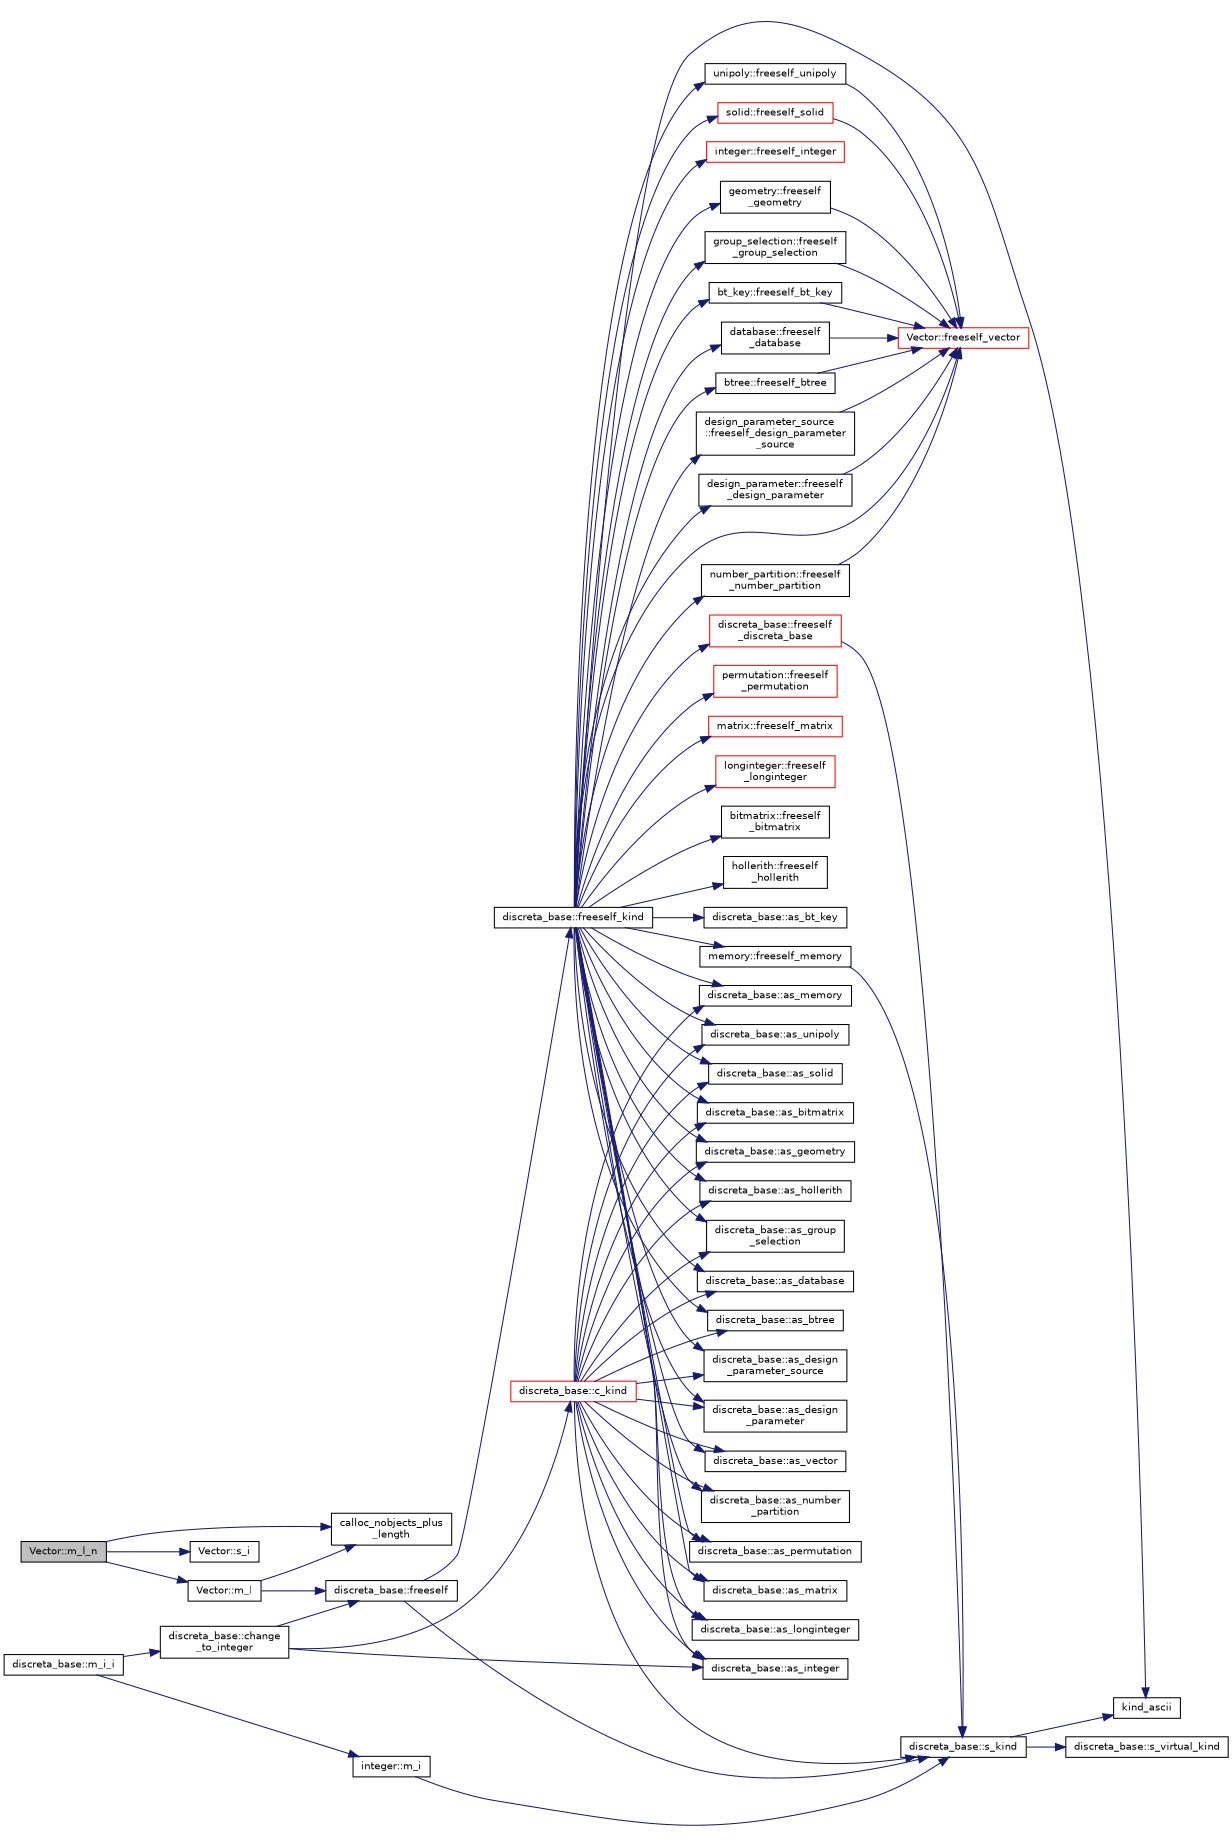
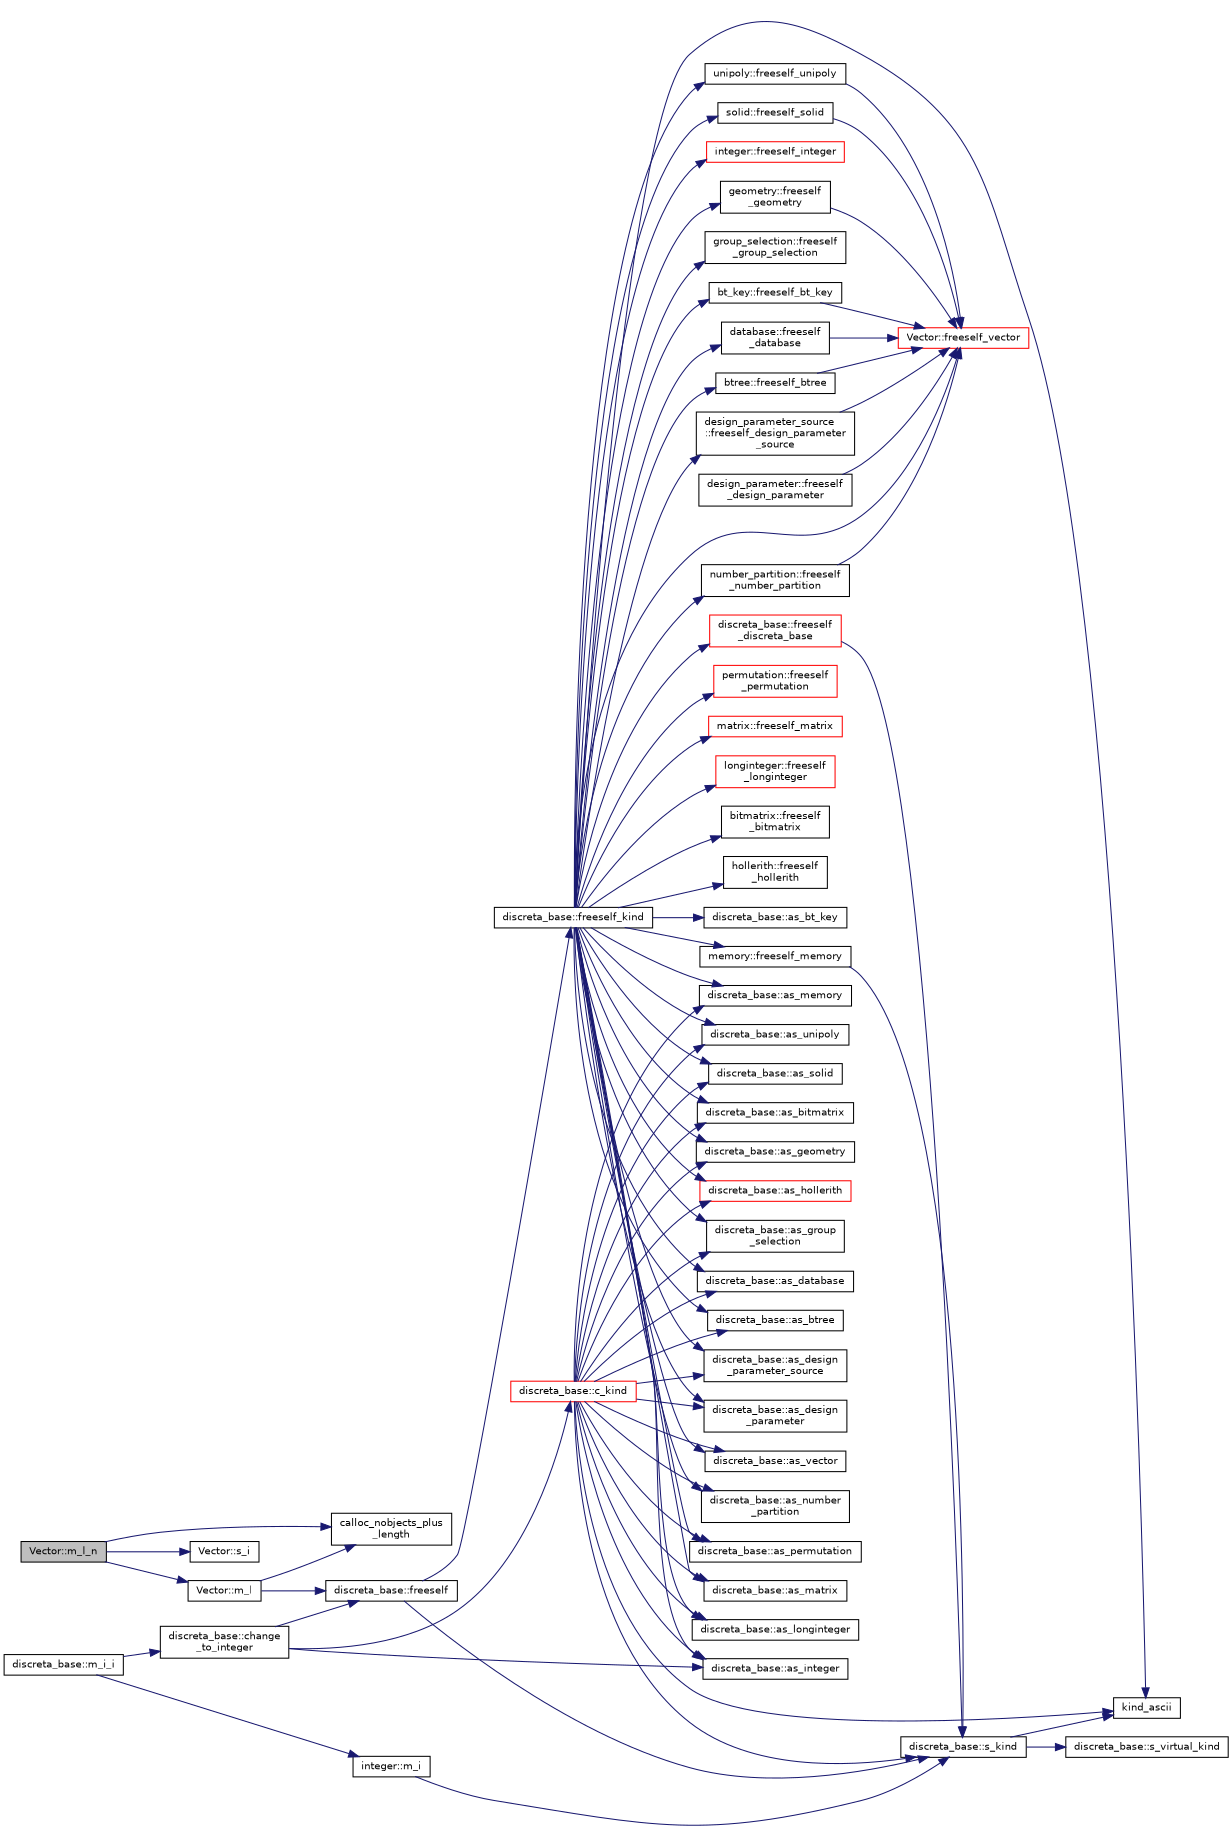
node "solid::freeself_solid": color red -> black
edge "group_selection::freeself _group_selection" -> "Vector::freeself_vector": removed
edge "discreta_base::freeself_kind" -> "design_parameter::freeself _design_parameter": removed
node "discreta_base::as_hollerith": color black -> red
edge "discreta_base::c_kind" -> "kind_ascii": added
